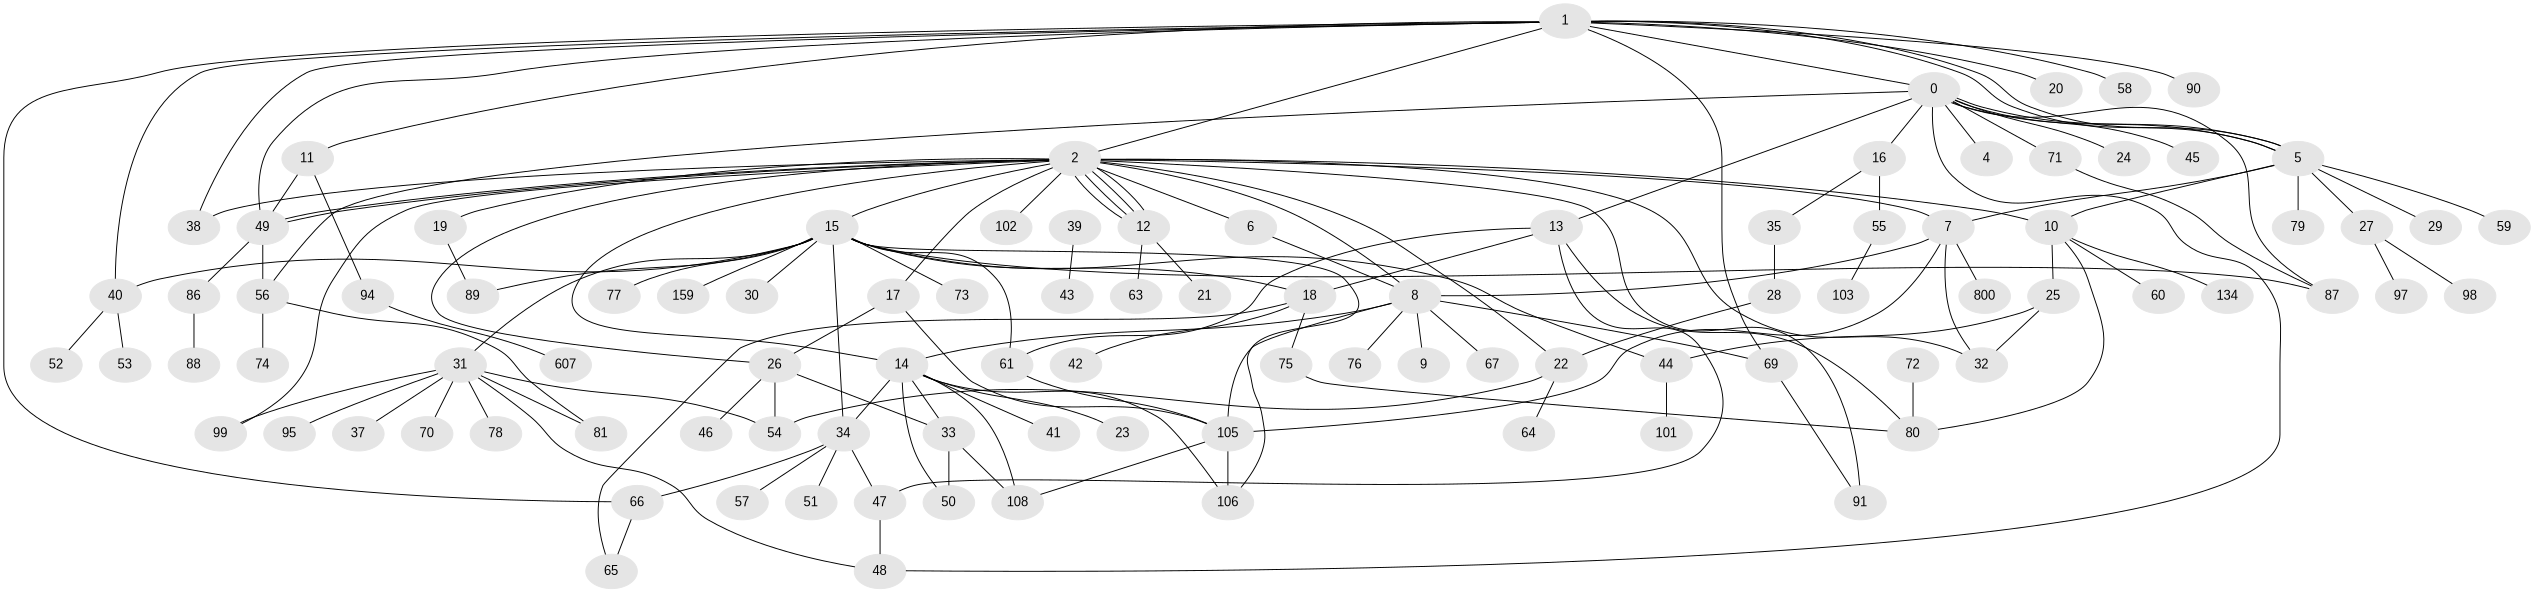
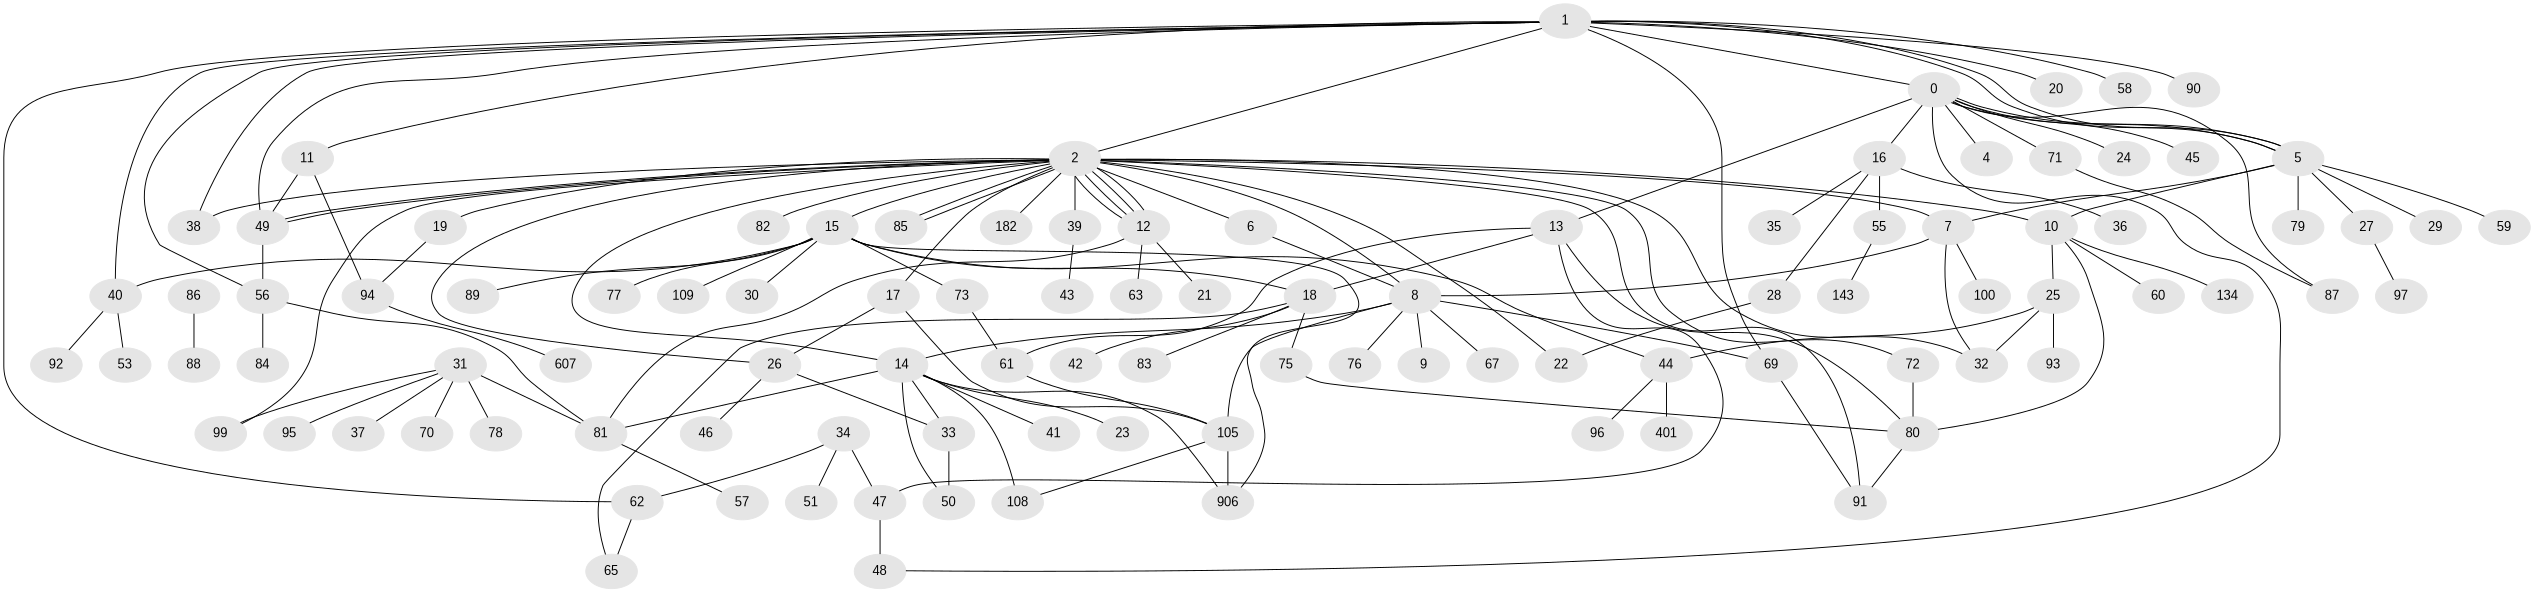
edge "0" -- "56": now "1" -- "56"
edge "2" -- "72": added
edge "2" -- "39": added
node "82": added
node "85": added
node "102": label "102" -> "182"
node "36": added
edge "19" -- "89": now "19" -- "94"
edge "49" -- "86": removed
edge "15" -- "31": removed
edge "35" -- "28": now "16" -- "28"
edge "15" -- "61": now "73" -- "61"
edge "15" -- "87": removed
edge "12" -- "81": added
node "159": label "159" -> "109"
node "103": label "103" -> "143"
node "800": label "800" -> "100"
node "98": removed
edge "15" -- "34": removed
node "52": label "52" -> "92"
node "74": label "74" -> "84"
node "83": added
edge "7" -- "105": removed
node "93": added
edge "14" -- "34": now "14" -- "81"
node "54": removed
node "64": removed
node "96": added
node "101": label "101" -> "401"
edge "34" -- "57": now "81" -- "57"
edge "33" -- "108": removed
edge "80" -- "91": added
edge "31" -- "48": removed
node "66": label "66" -> "62"
node "106": label "106" -> "906"
